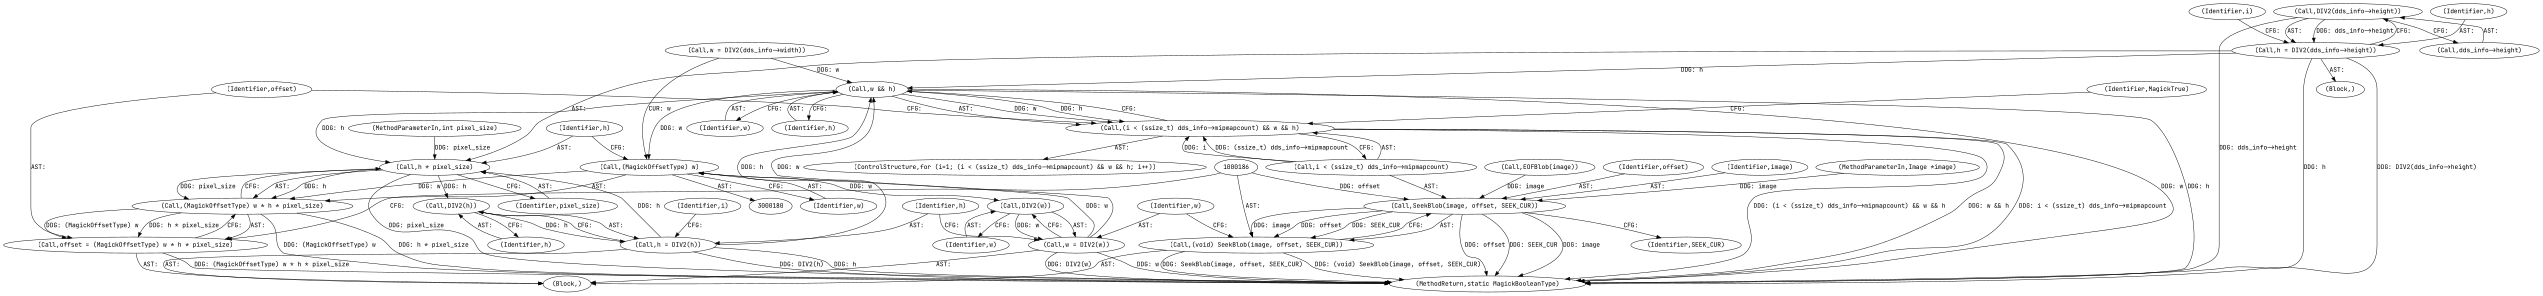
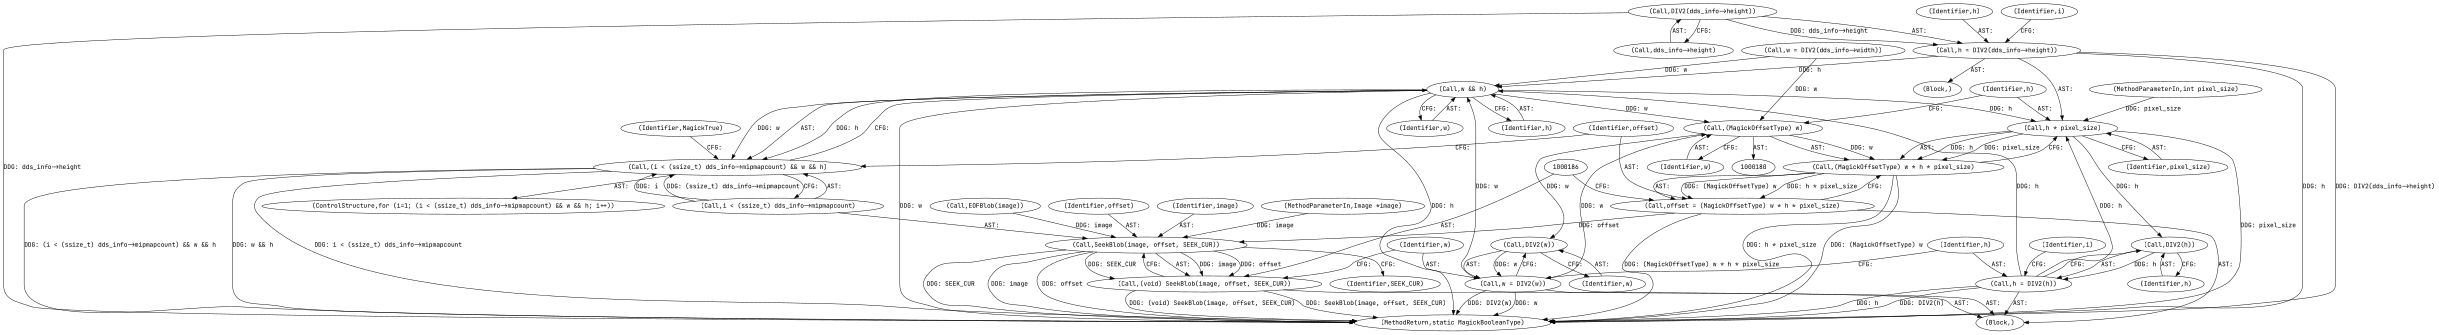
edge "(Call,h = DIV2(dds_info->height))" -> "(Call,DIV2(dds_info->height))": removed, label "CFG:"
edge "(Call,w = DIV2(dds_info->width))" -> "(Call,(MagickOffsetType) w)": label "CUR: w" -> "DDG: w"
edge "1000186" -> "(Call,SeekBlob(image, offset, SEEK_CUR))": now "(Call,offset = (MagickOffsetType) w * h * pixel_size)" -> "(Call,SeekBlob(image, offset, SEEK_CUR))"
node "3000180": label "3000180" -> "1000180"
